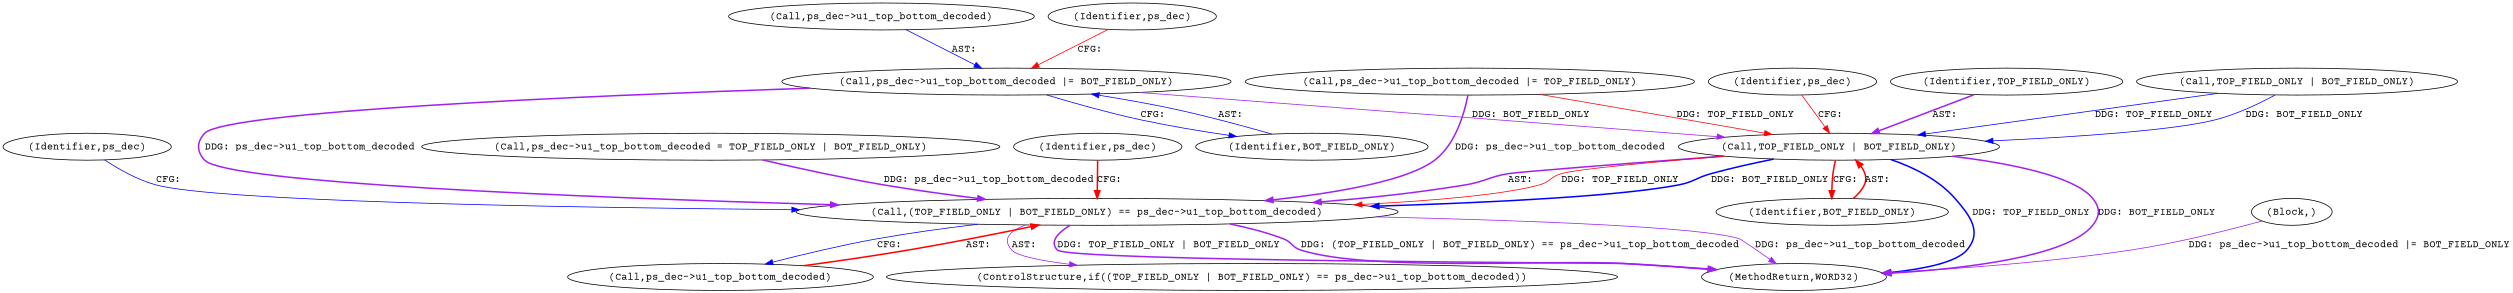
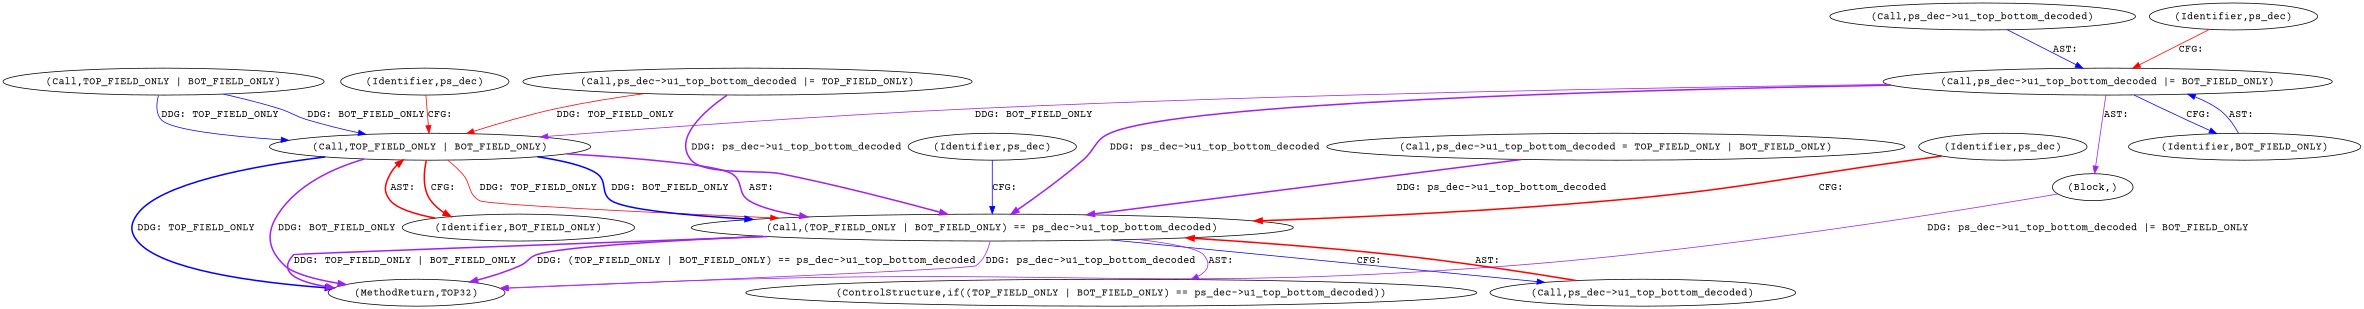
node "(Identifier,TOP_FIELD_ONLY)": removed
edge "(Call,ps_dec->u1_top_bottom_decoded |= BOT_FIELD_ONLY)" -> "(Block,)": added, label "AST:"
node "(MethodReturn,WORD32)": label "(MethodReturn,WORD32)" -> "(MethodReturn,TOP32)"
